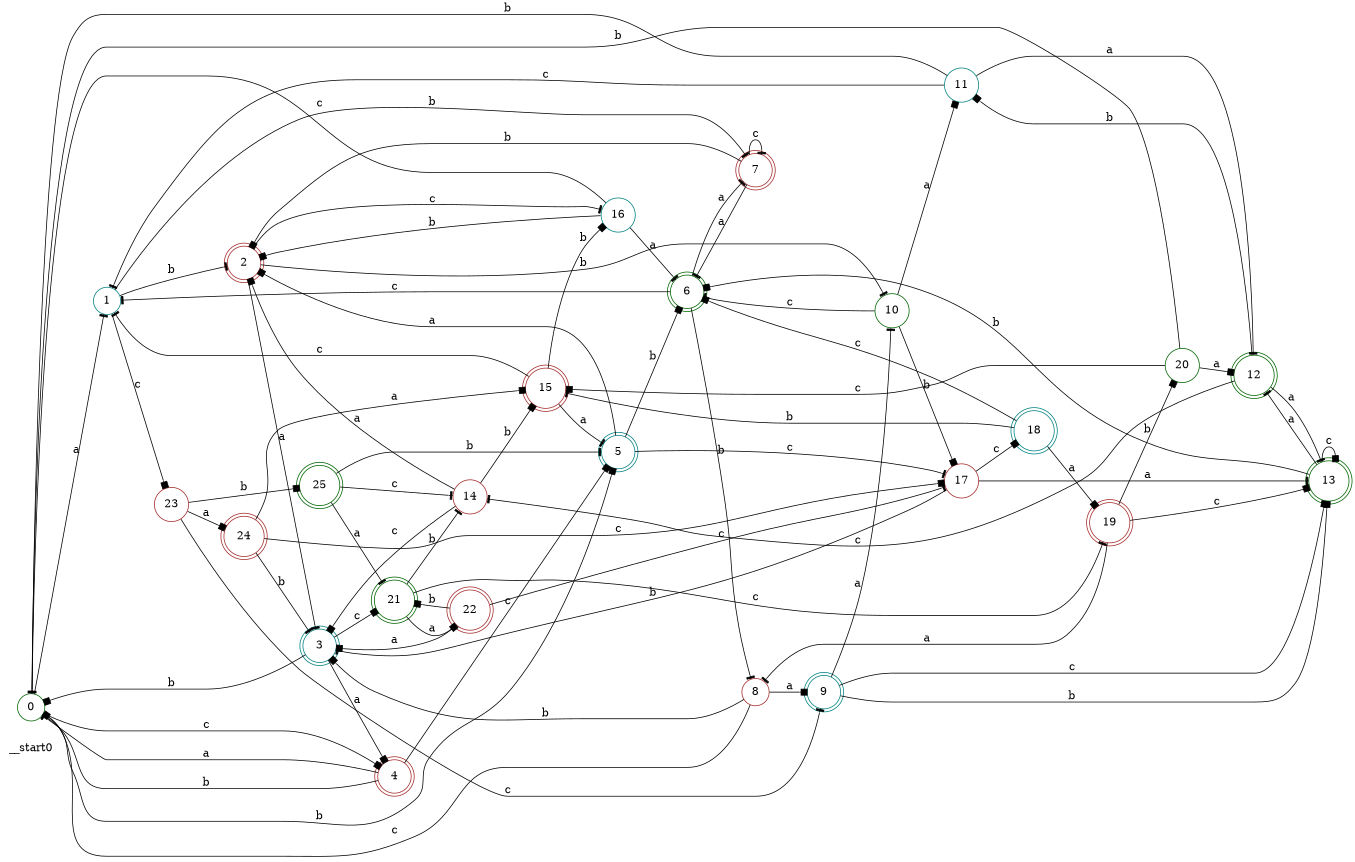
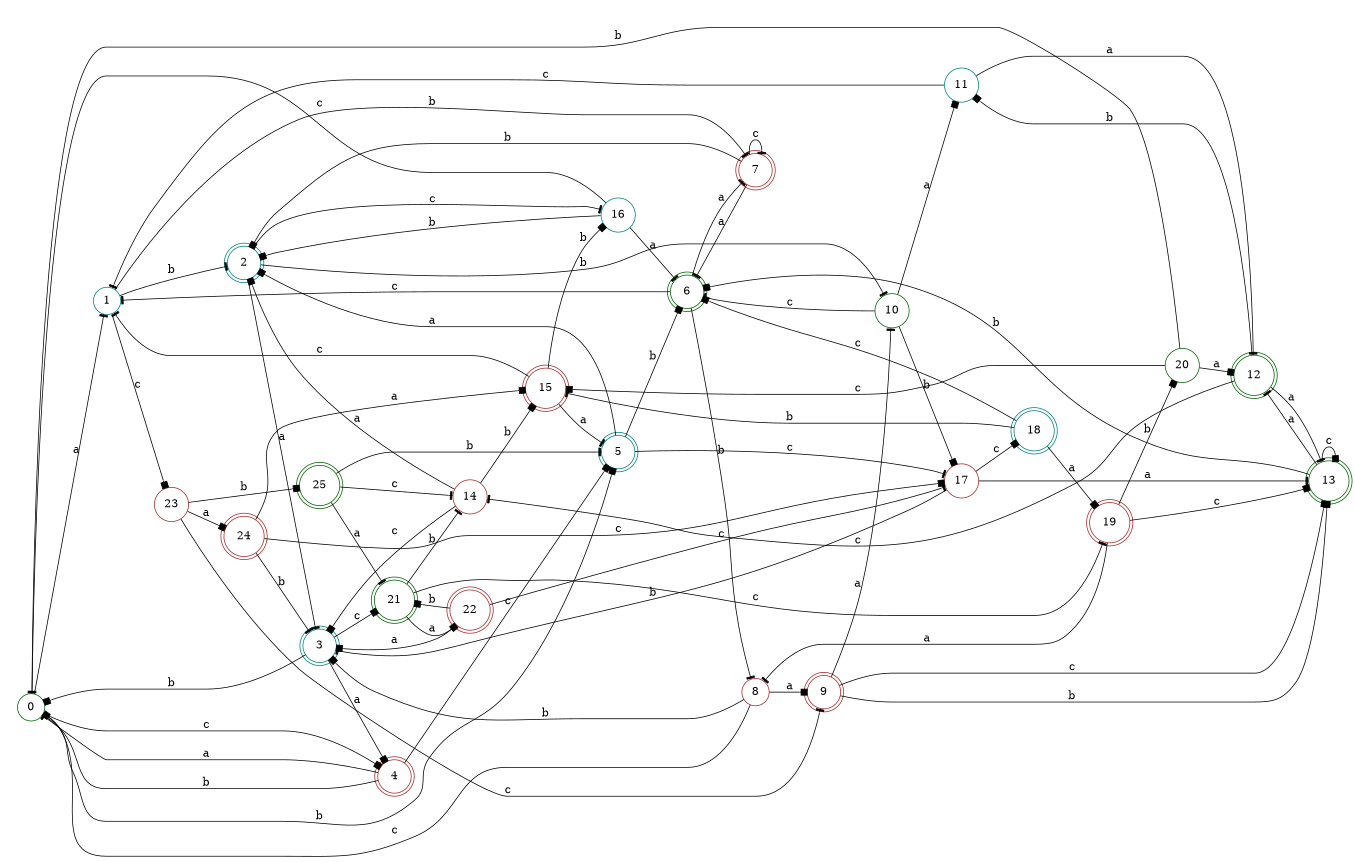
edge "11" -> "0": removed, label "b"
node "2": color brown -> teal
node "9": color teal -> brown
node "__start0": removed
